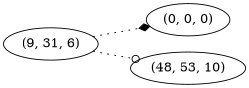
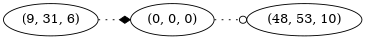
edge "(9, 31, 6)" -> "(48, 53, 10)": now "(0, 0, 0)" -> "(48, 53, 10)"
